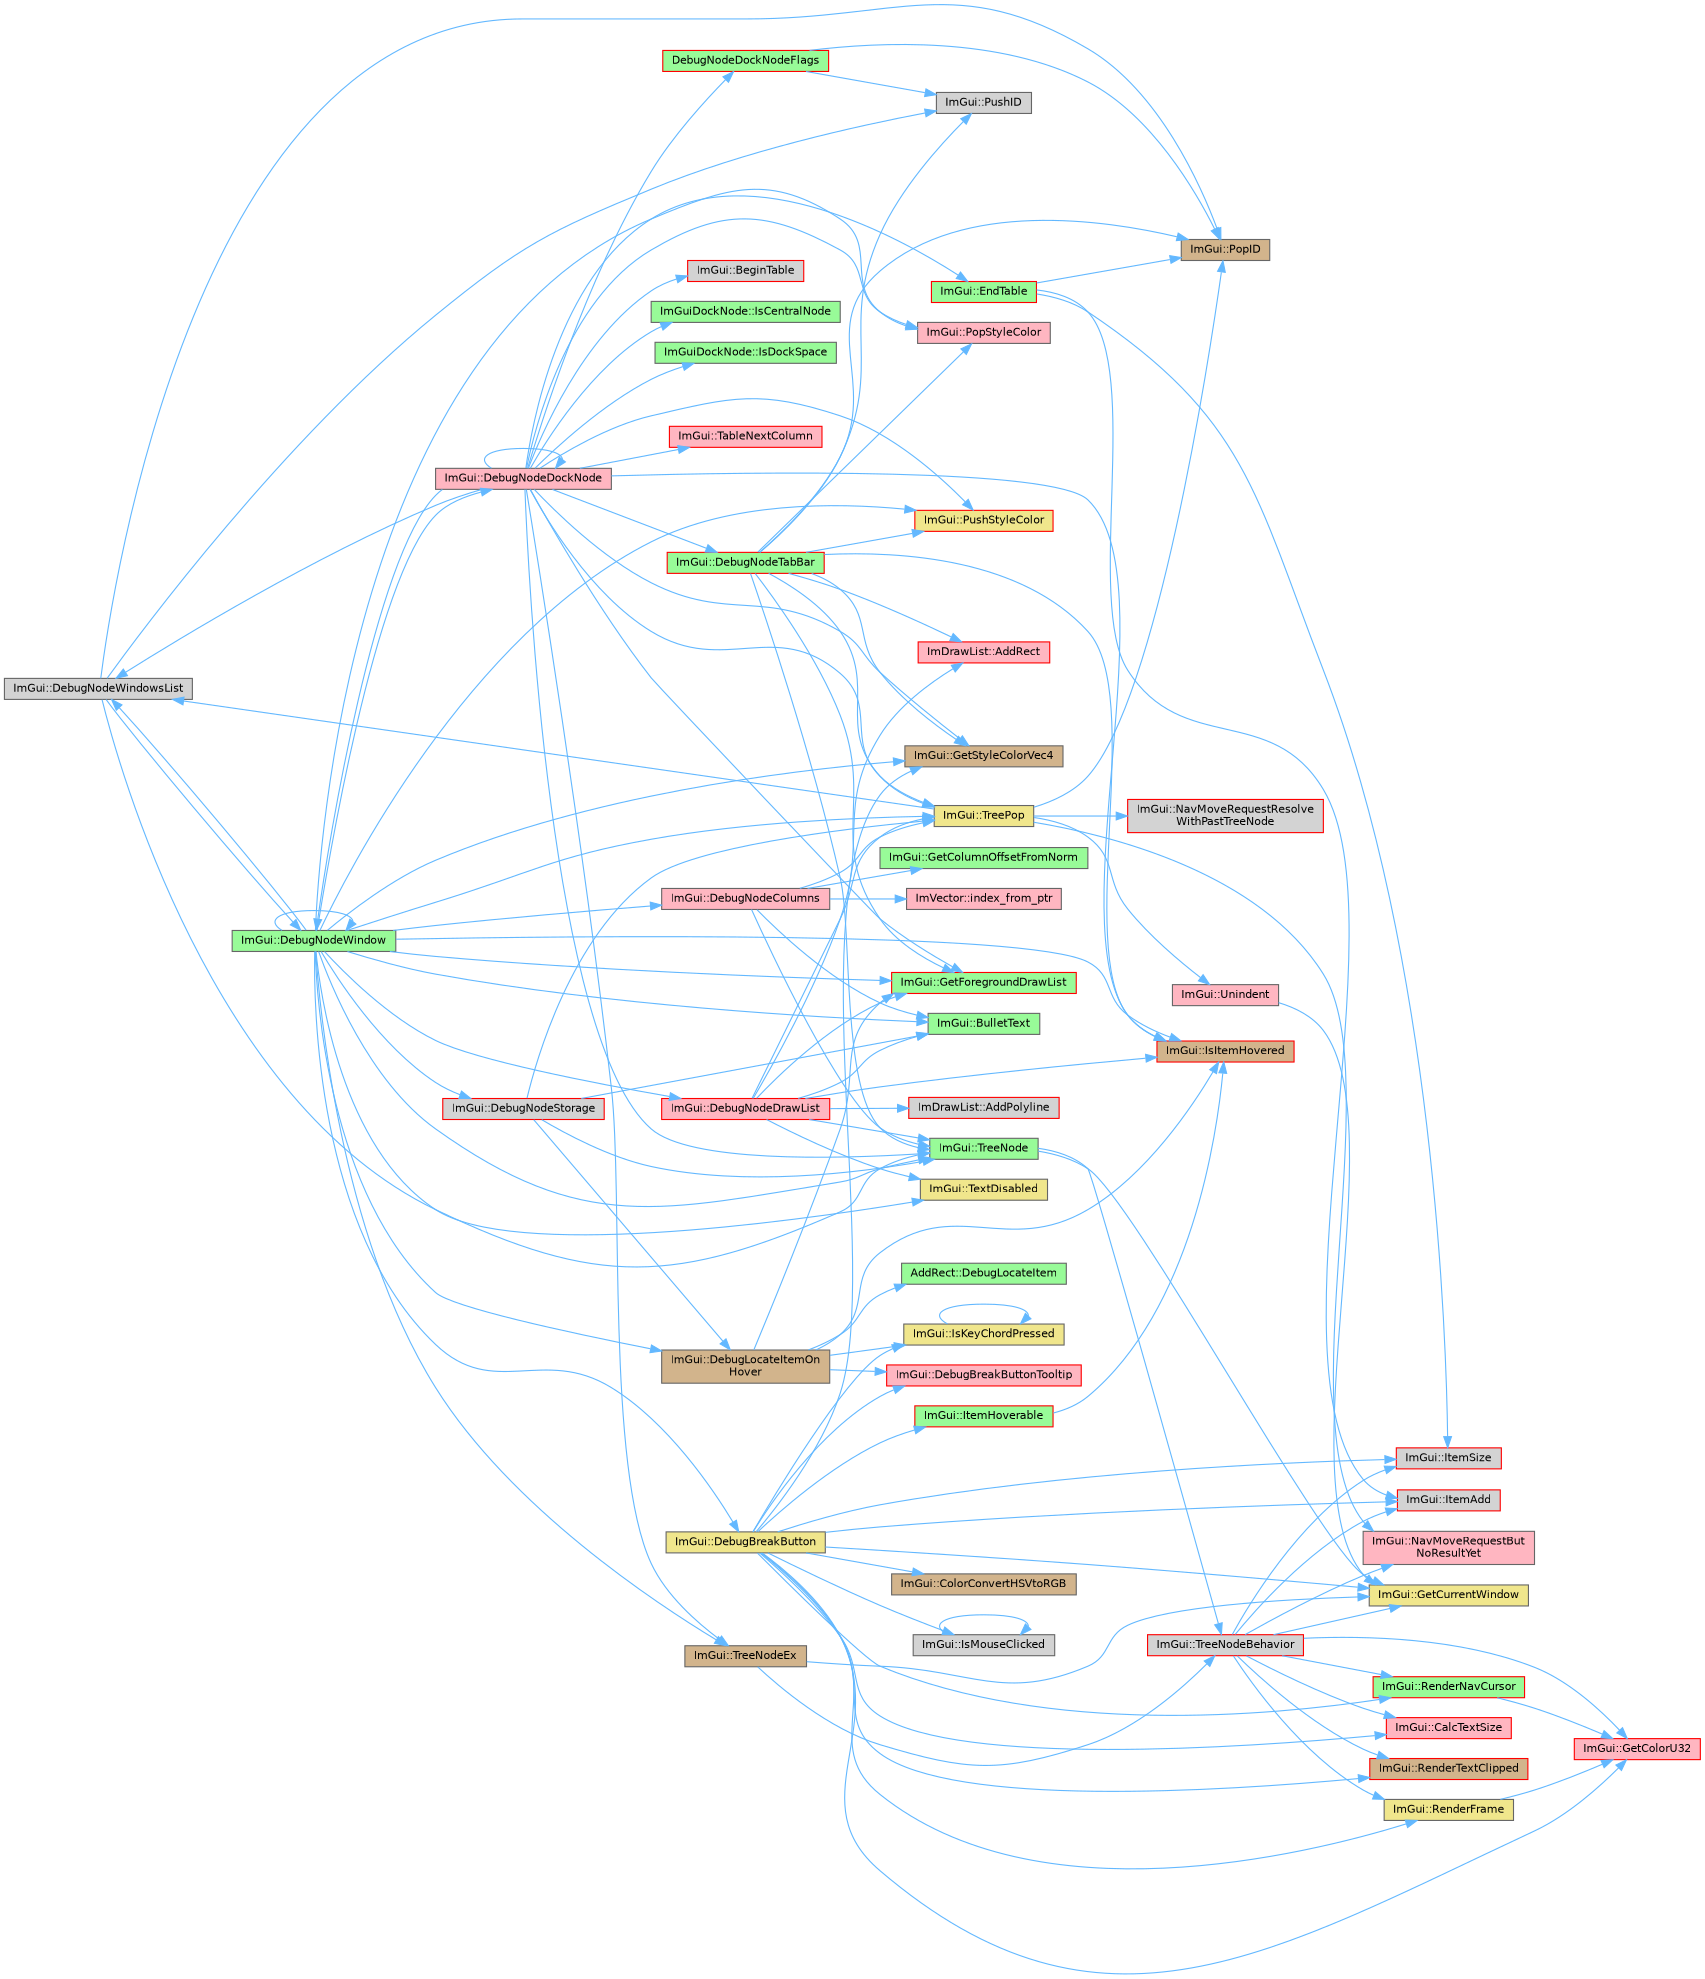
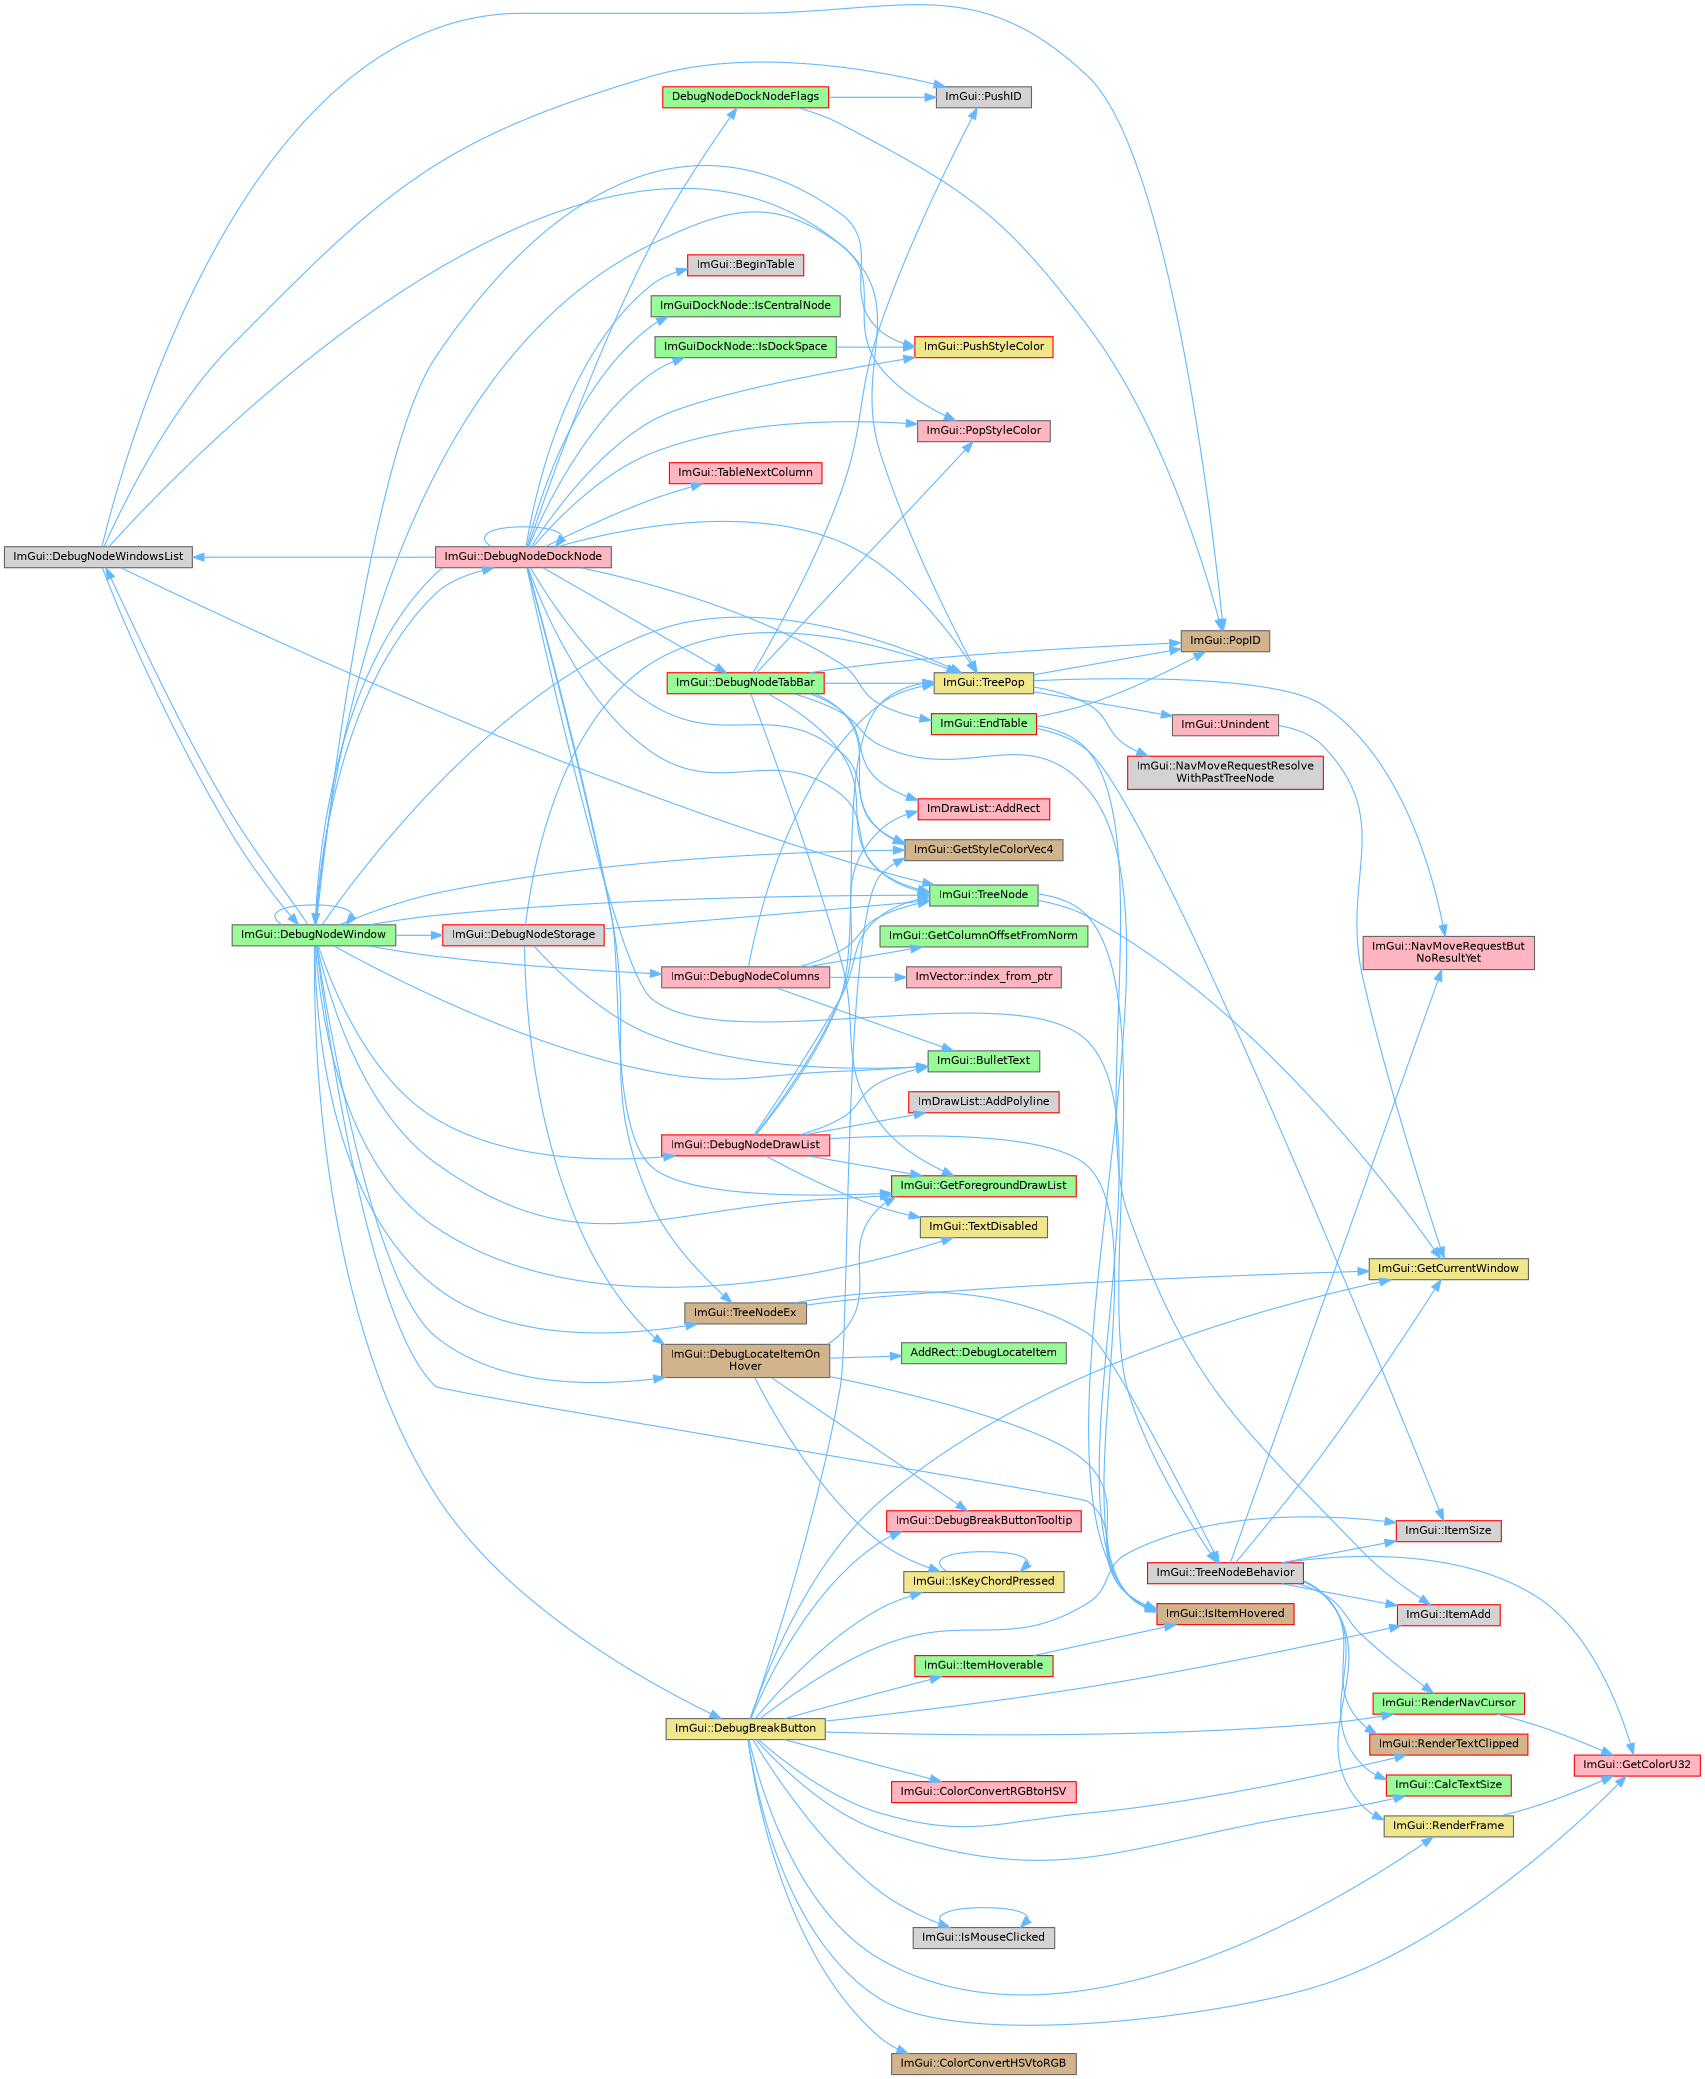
edge "ImGui::DebugNodeTabBar" -> "ImGui::PushStyleColor": now "ImGuiDockNode::IsDockSpace" -> "ImGui::PushStyleColor"
edge "ImGui::TreePop" -> "ImGui::DebugNodeWindowsList": reversed
node "ImGui::CalcTextSize": fillcolor lightpink -> palegreen
node "ImGui::ColorConvertRGBtoHSV": added
